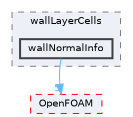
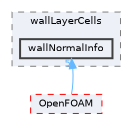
edge "wallNormalInfo" -> "OpenFOAM": reversed
